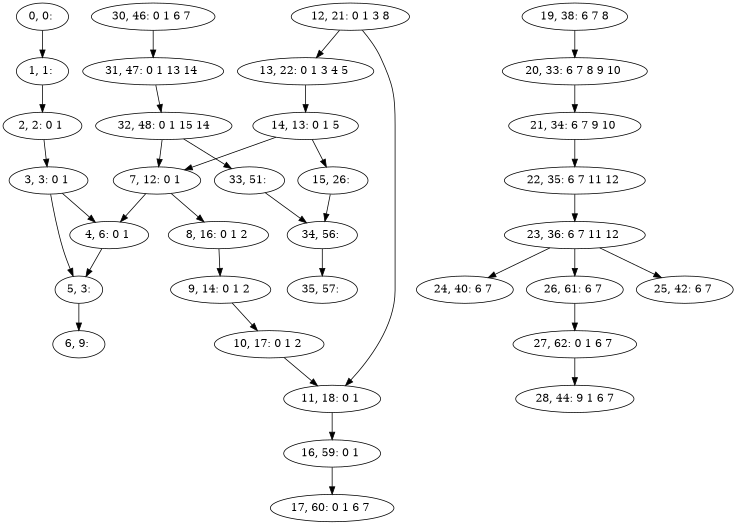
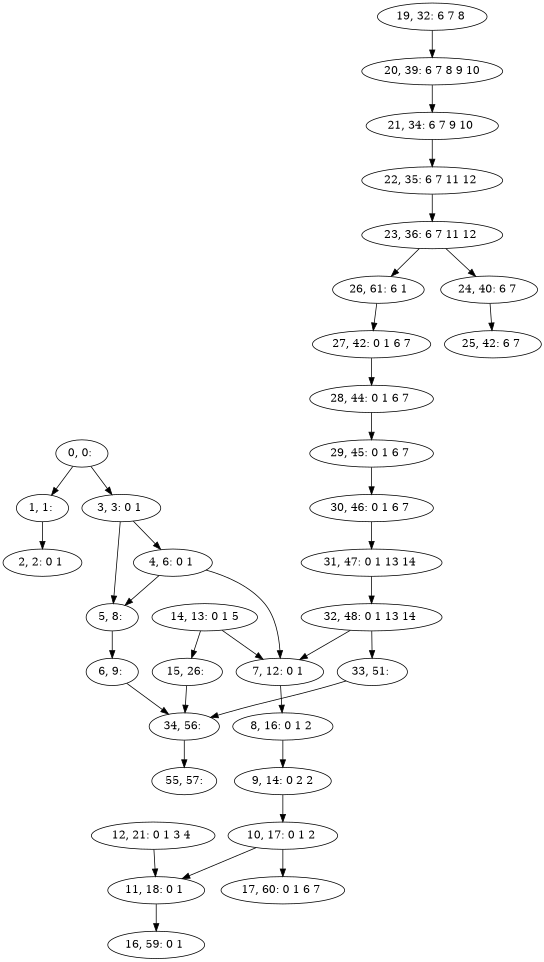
node "12, 21: 0 1 3 8": label "12, 21: 0 1 3 8" -> "12, 21: 0 1 3 4"
node "19, 38: 6 7 8": label "19, 38: 6 7 8" -> "19, 32: 6 7 8"
node "13, 22: 0 1 3 4 5": removed
node "20, 33: 6 7 8 9 10": label "20, 33: 6 7 8 9 10" -> "20, 39: 6 7 8 9 10"
node "32, 48: 0 1 15 14": label "32, 48: 0 1 15 14" -> "32, 48: 0 1 13 14"
edge "2, 2: 0 1" -> "3, 3: 0 1": now "0, 0:" -> "3, 3: 0 1"
edge "7, 12: 0 1" -> "4, 6: 0 1": reversed
edge "23, 36: 6 7 11 12" -> "25, 42: 6 7": now "24, 40: 6 7" -> "25, 42: 6 7"
node "5, 3:": label "5, 3:" -> "5, 8:"
node "9, 14: 0 1 2": label "9, 14: 0 1 2" -> "9, 14: 0 2 2"
node "35, 57:": label "35, 57:" -> "55, 57:"
node "26, 61: 6 7": label "26, 61: 6 7" -> "26, 61: 6 1"
node "27, 62: 0 1 6 7": label "27, 62: 0 1 6 7" -> "27, 42: 0 1 6 7"
node "28, 44: 9 1 6 7": label "28, 44: 9 1 6 7" -> "28, 44: 0 1 6 7"
node "29, 45: 0 1 6 7": added
edge "16, 59: 0 1" -> "17, 60: 0 1 6 7": now "10, 17: 0 1 2" -> "17, 60: 0 1 6 7"
edge "6, 9:" -> "34, 56:": added
